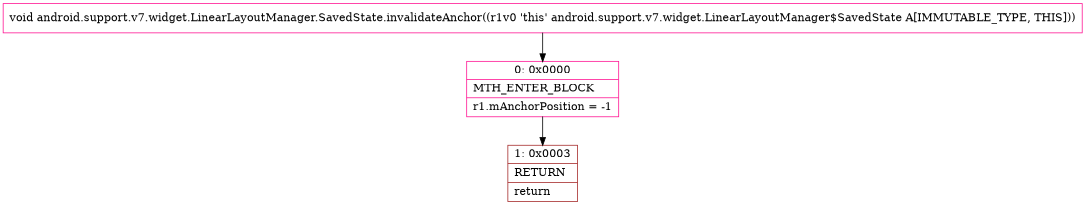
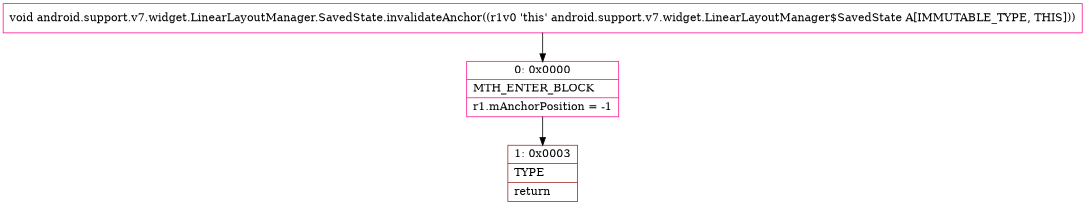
node "1: 0x0003": text "RETURN" -> "TYPE"
